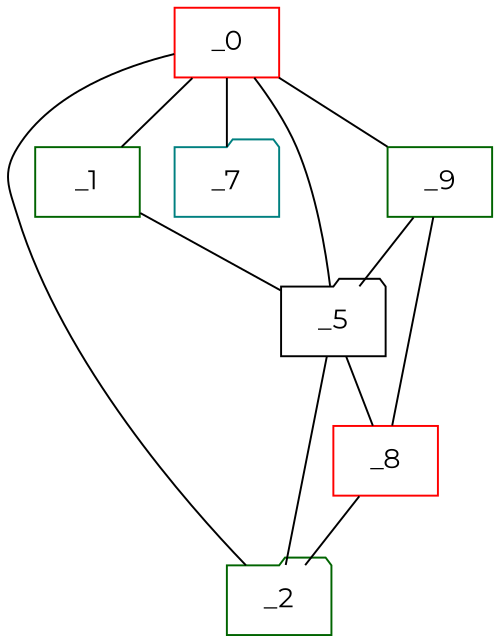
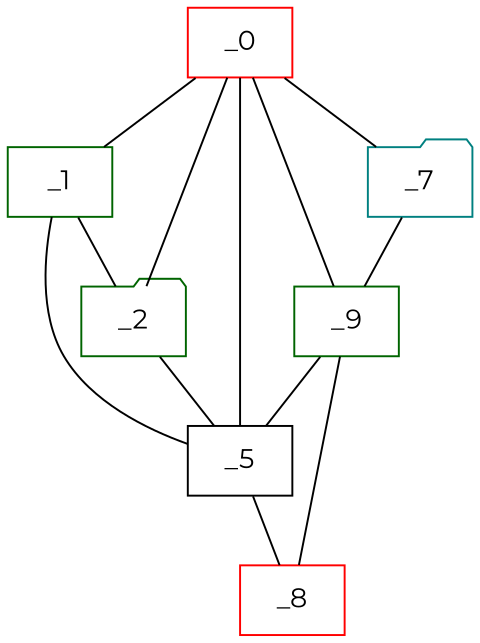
edge "_7" -- "_9": added
node "_5": shape folder -> box
edge "_8" -- "_2": now "_1" -- "_2"
